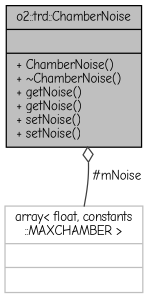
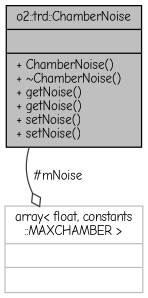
edge "array< float, constants" -> "o2::trd::ChamberNoise": reversed
